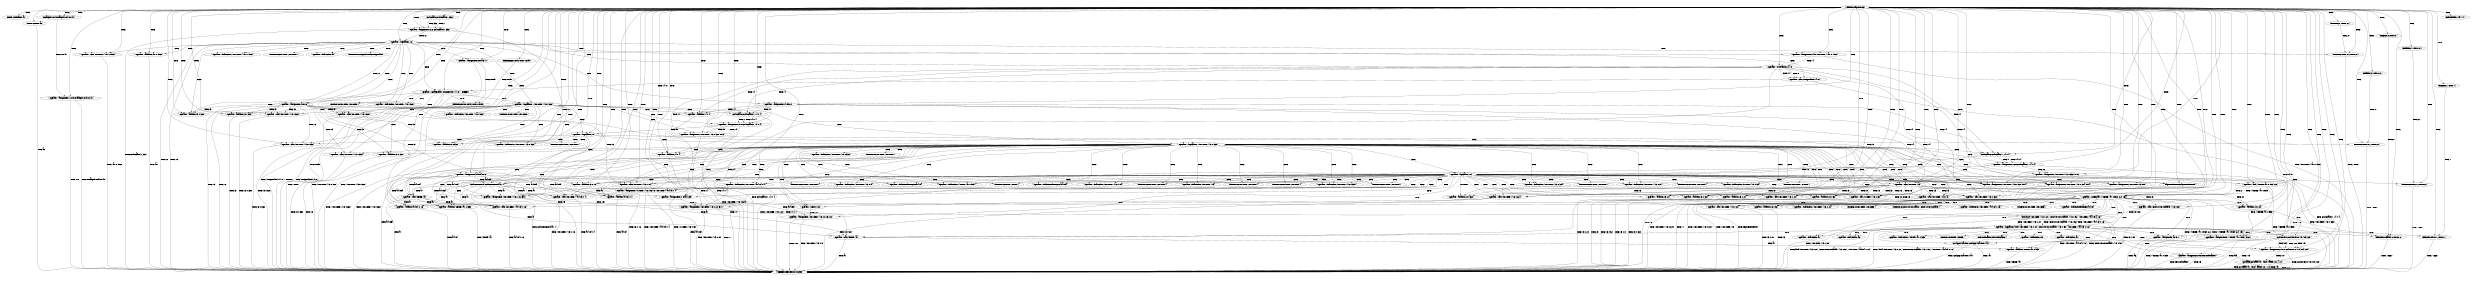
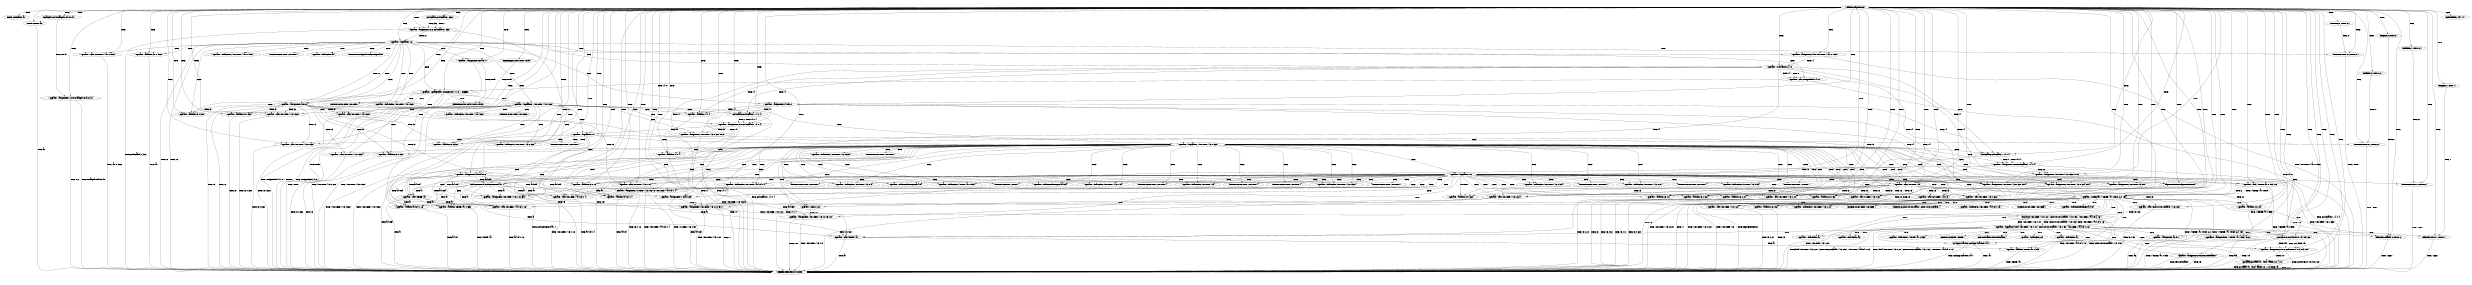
edge "(<operator>.subtraction,v4 - 8)" -> "(METHOD_RETURN,int __cdecl)": now "(<operator>.subtraction,v4 - 8)" -> "(<operator>.indirection,*(_DWORD *)(v3 + 8))"
edge "(<operator>.logicalNot,!v6)" -> "(<operator>.and,*((_BYTE *)a1 + 583) & 2)": added, label "CDG:"
edge "(<operator>.notEquals,(*((_BYTE *)a1 + 583) & 2) != 0)" -> "(<operator>.assignment,*a2 = 1)": removed, label "CDG:"
